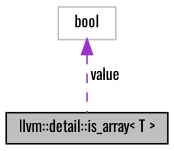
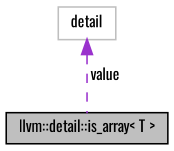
node "bool": label "bool" -> "detail"
